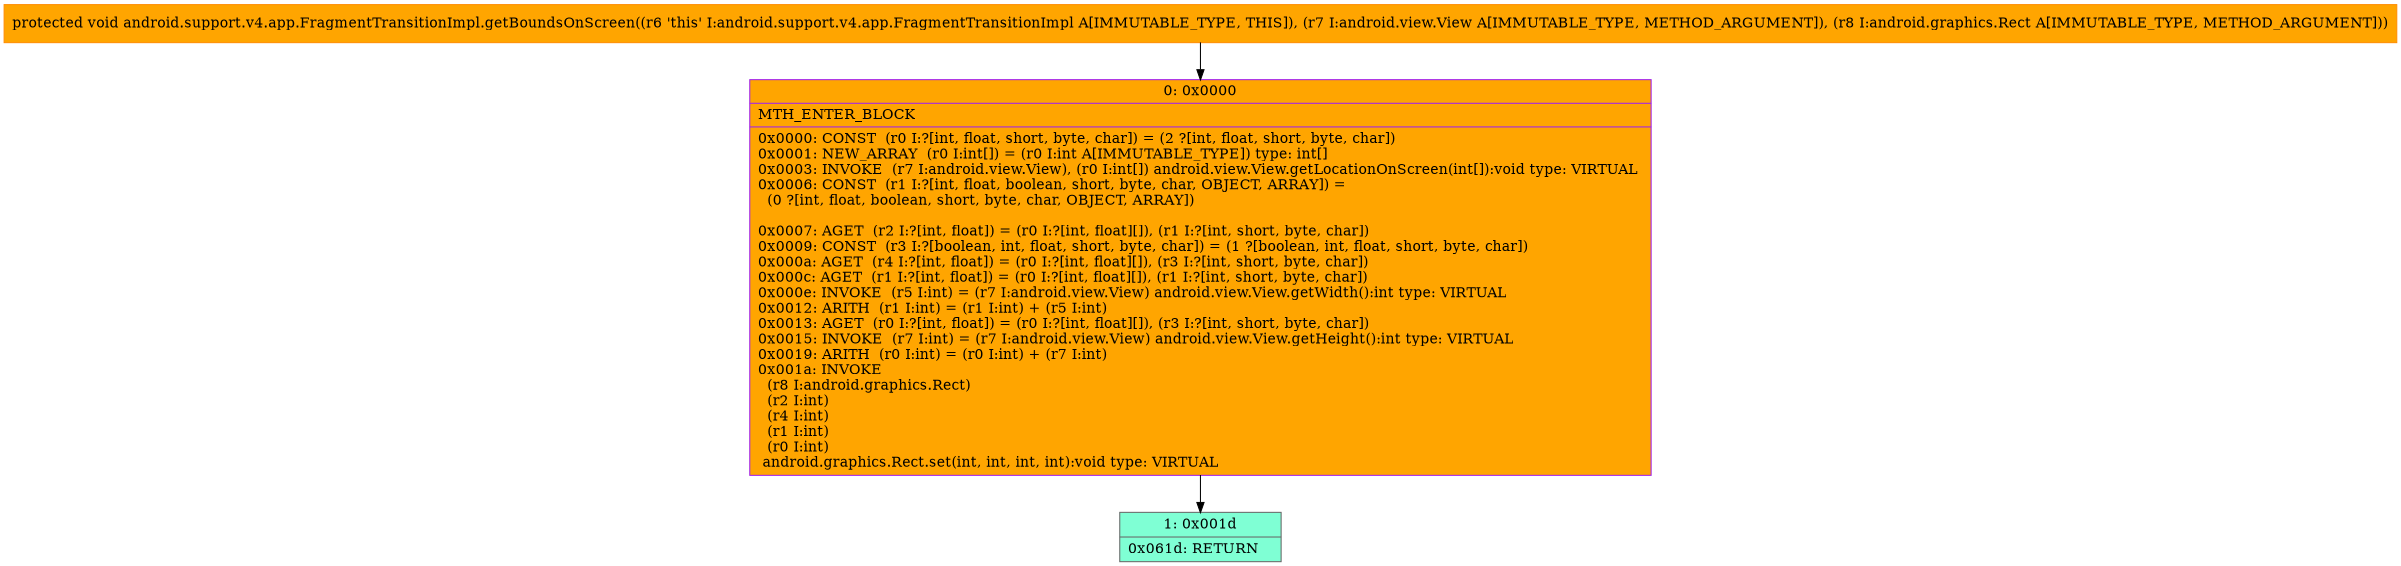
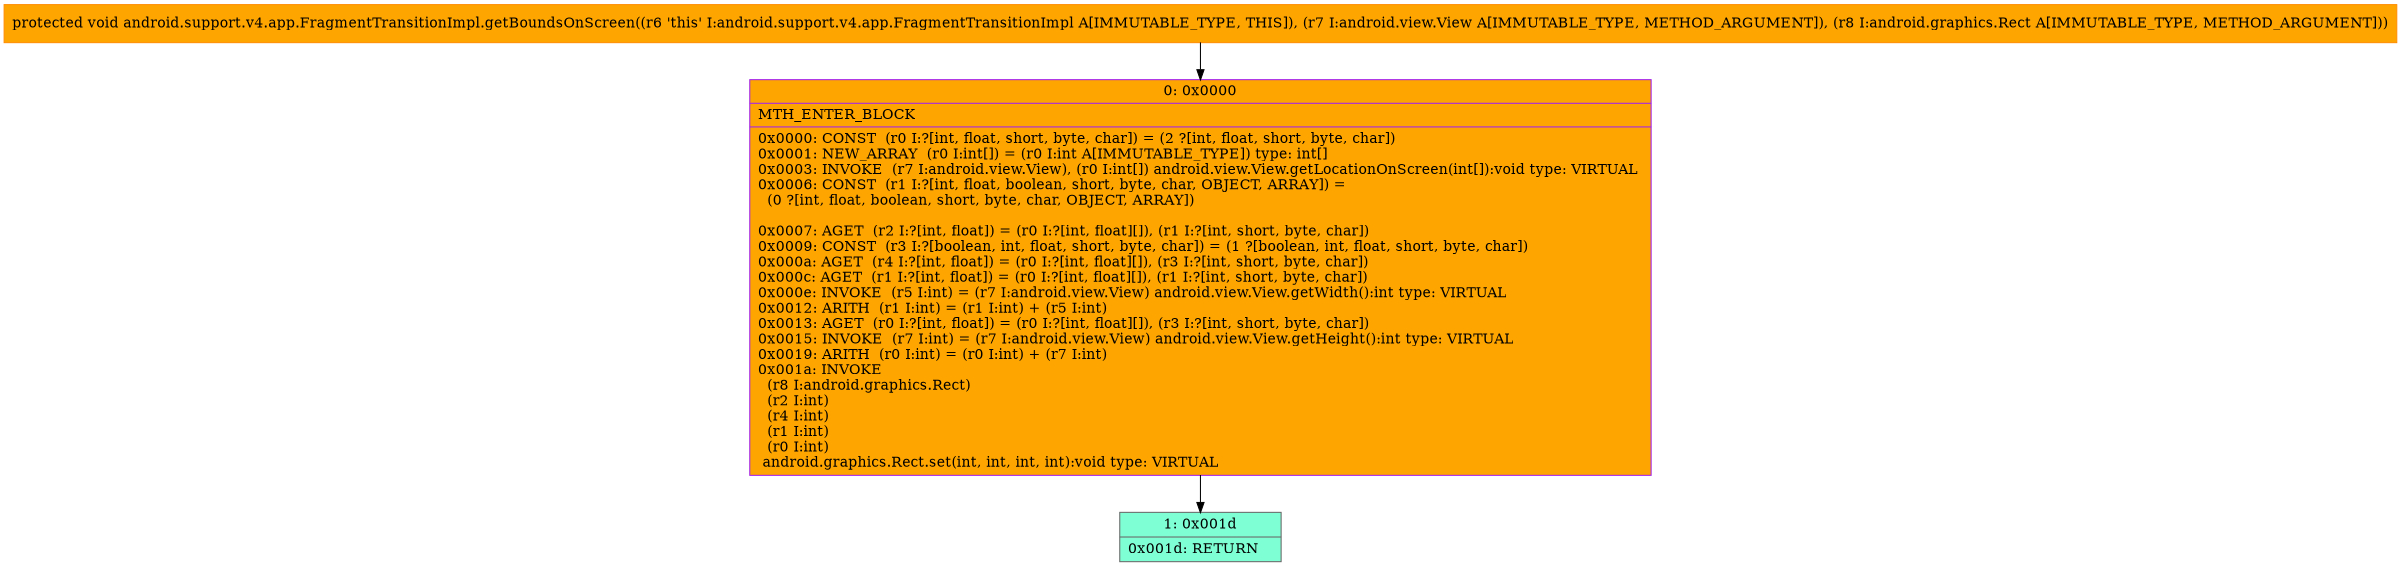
node "1: 0x001d": text "0x061d: RETURN" -> "0x001d: RETURN"
